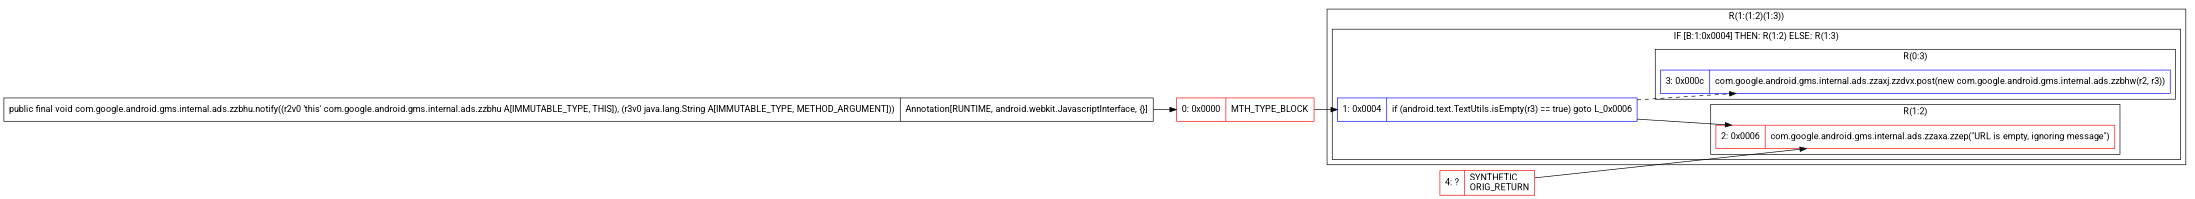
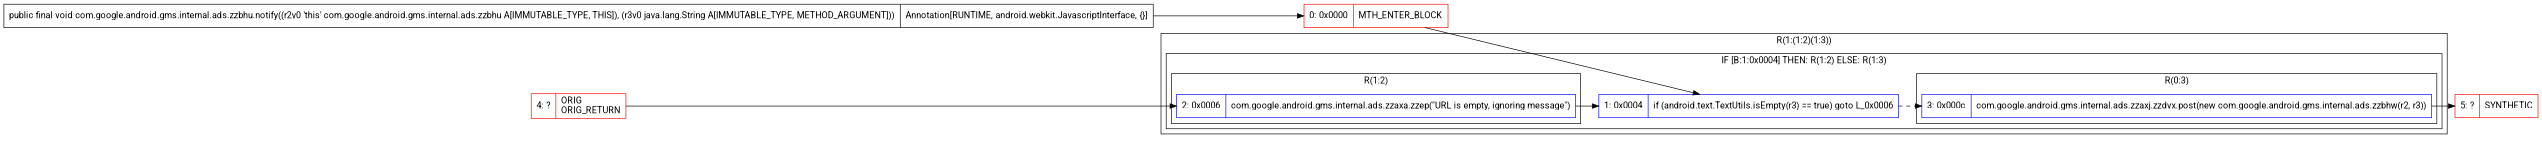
node "5: ?": added
node "0: 0x0000": text "MTH_TYPE_BLOCK" -> "MTH_ENTER_BLOCK"
edge "1: 0x0004" -> "2: 0x0006": reversed
node "2: 0x0006": color red -> blue
node "4: ?": text "SYNTHETIC" -> "ORIG"
